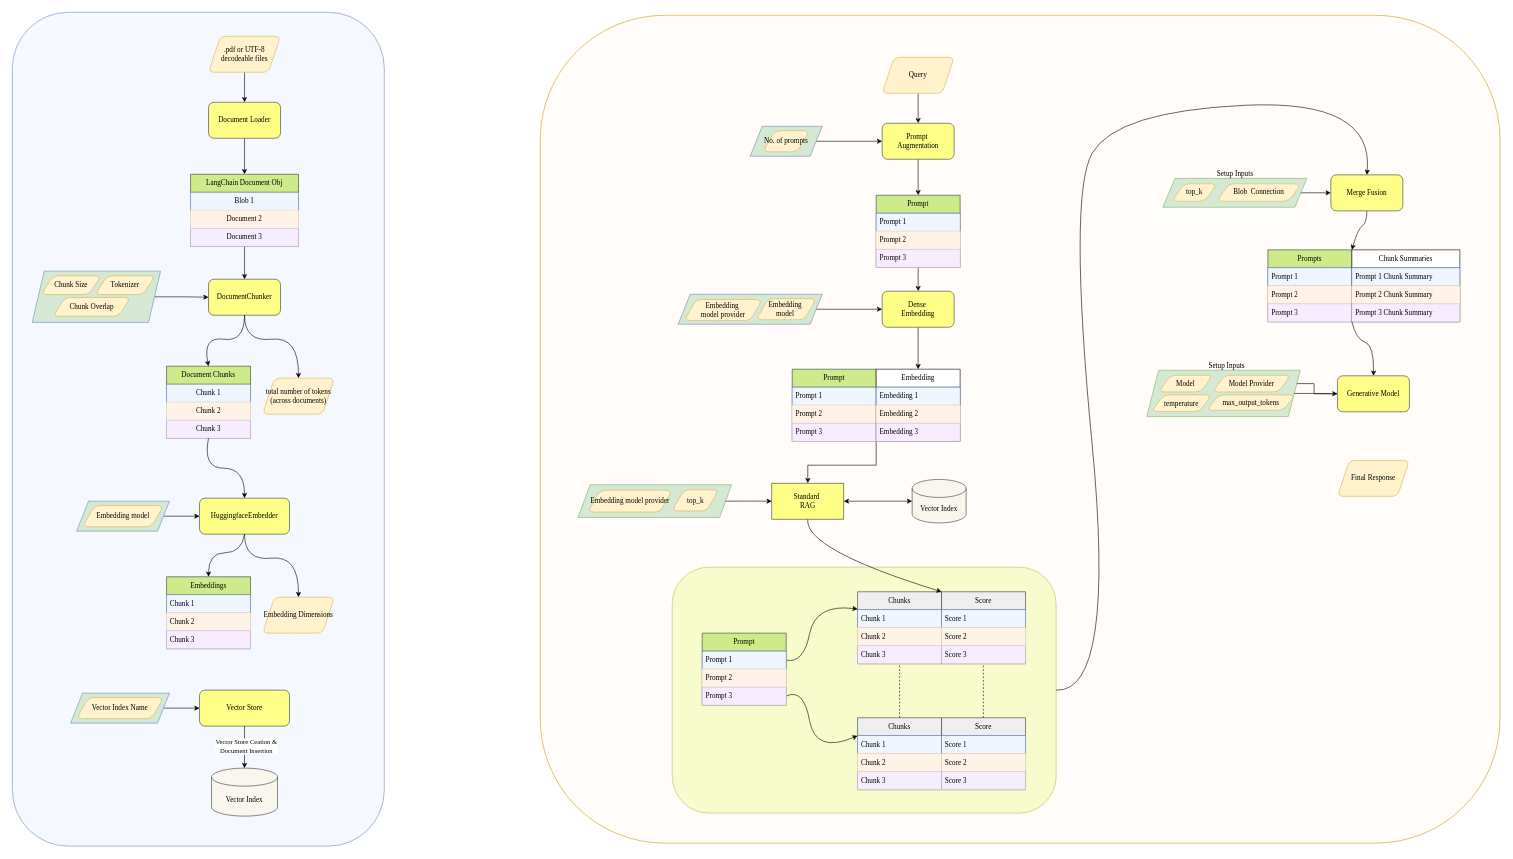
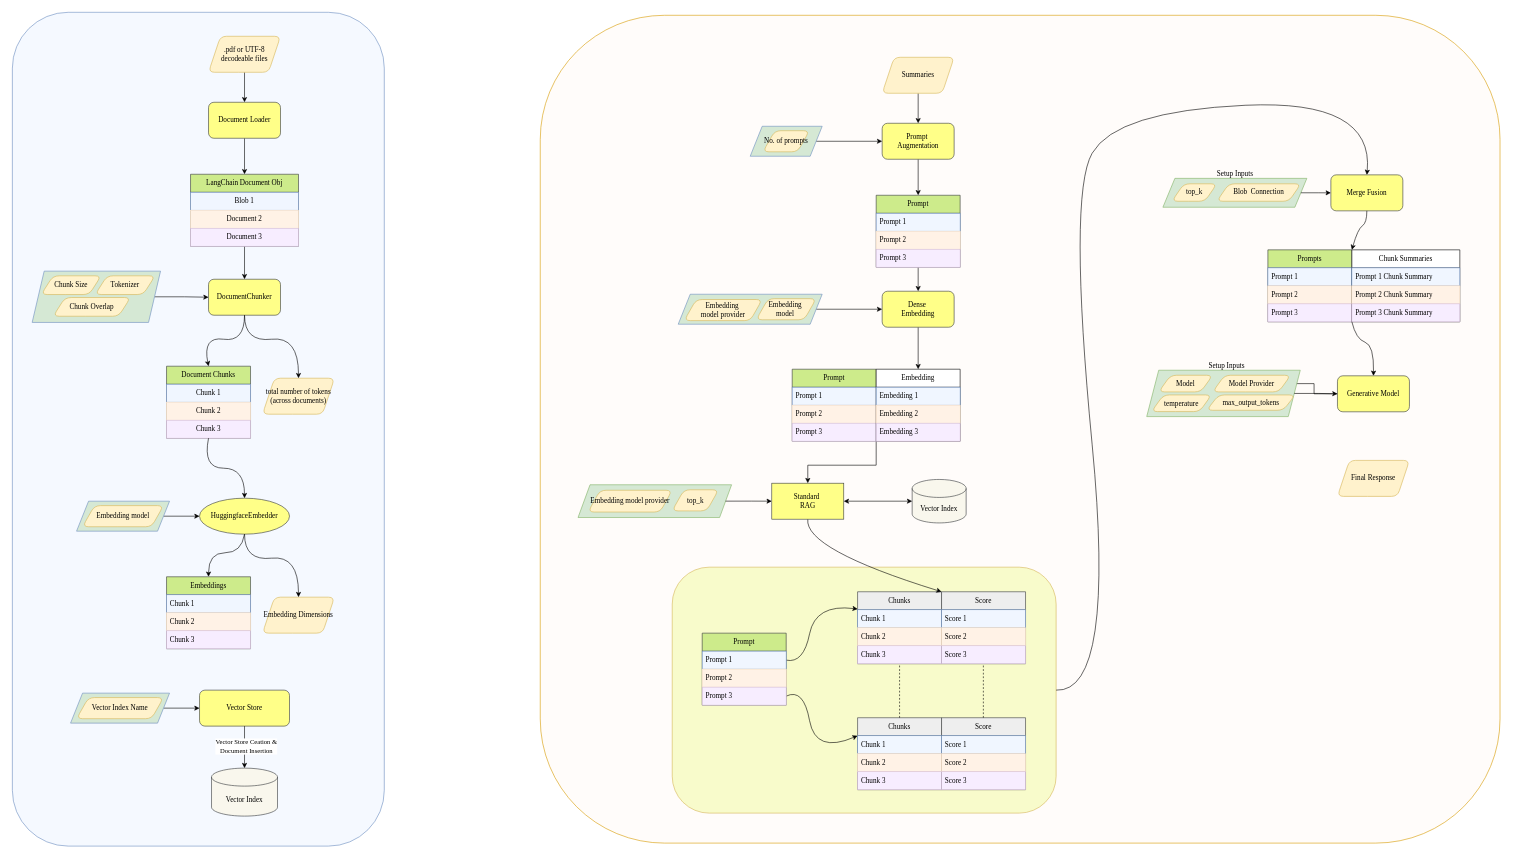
node "Query": label "Query" -> "Summaries"
node "HuggingfaceEmbedder": shape rounded rectangle -> ellipse
